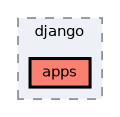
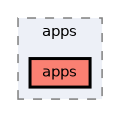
cluster "django": label "django" -> "apps"
